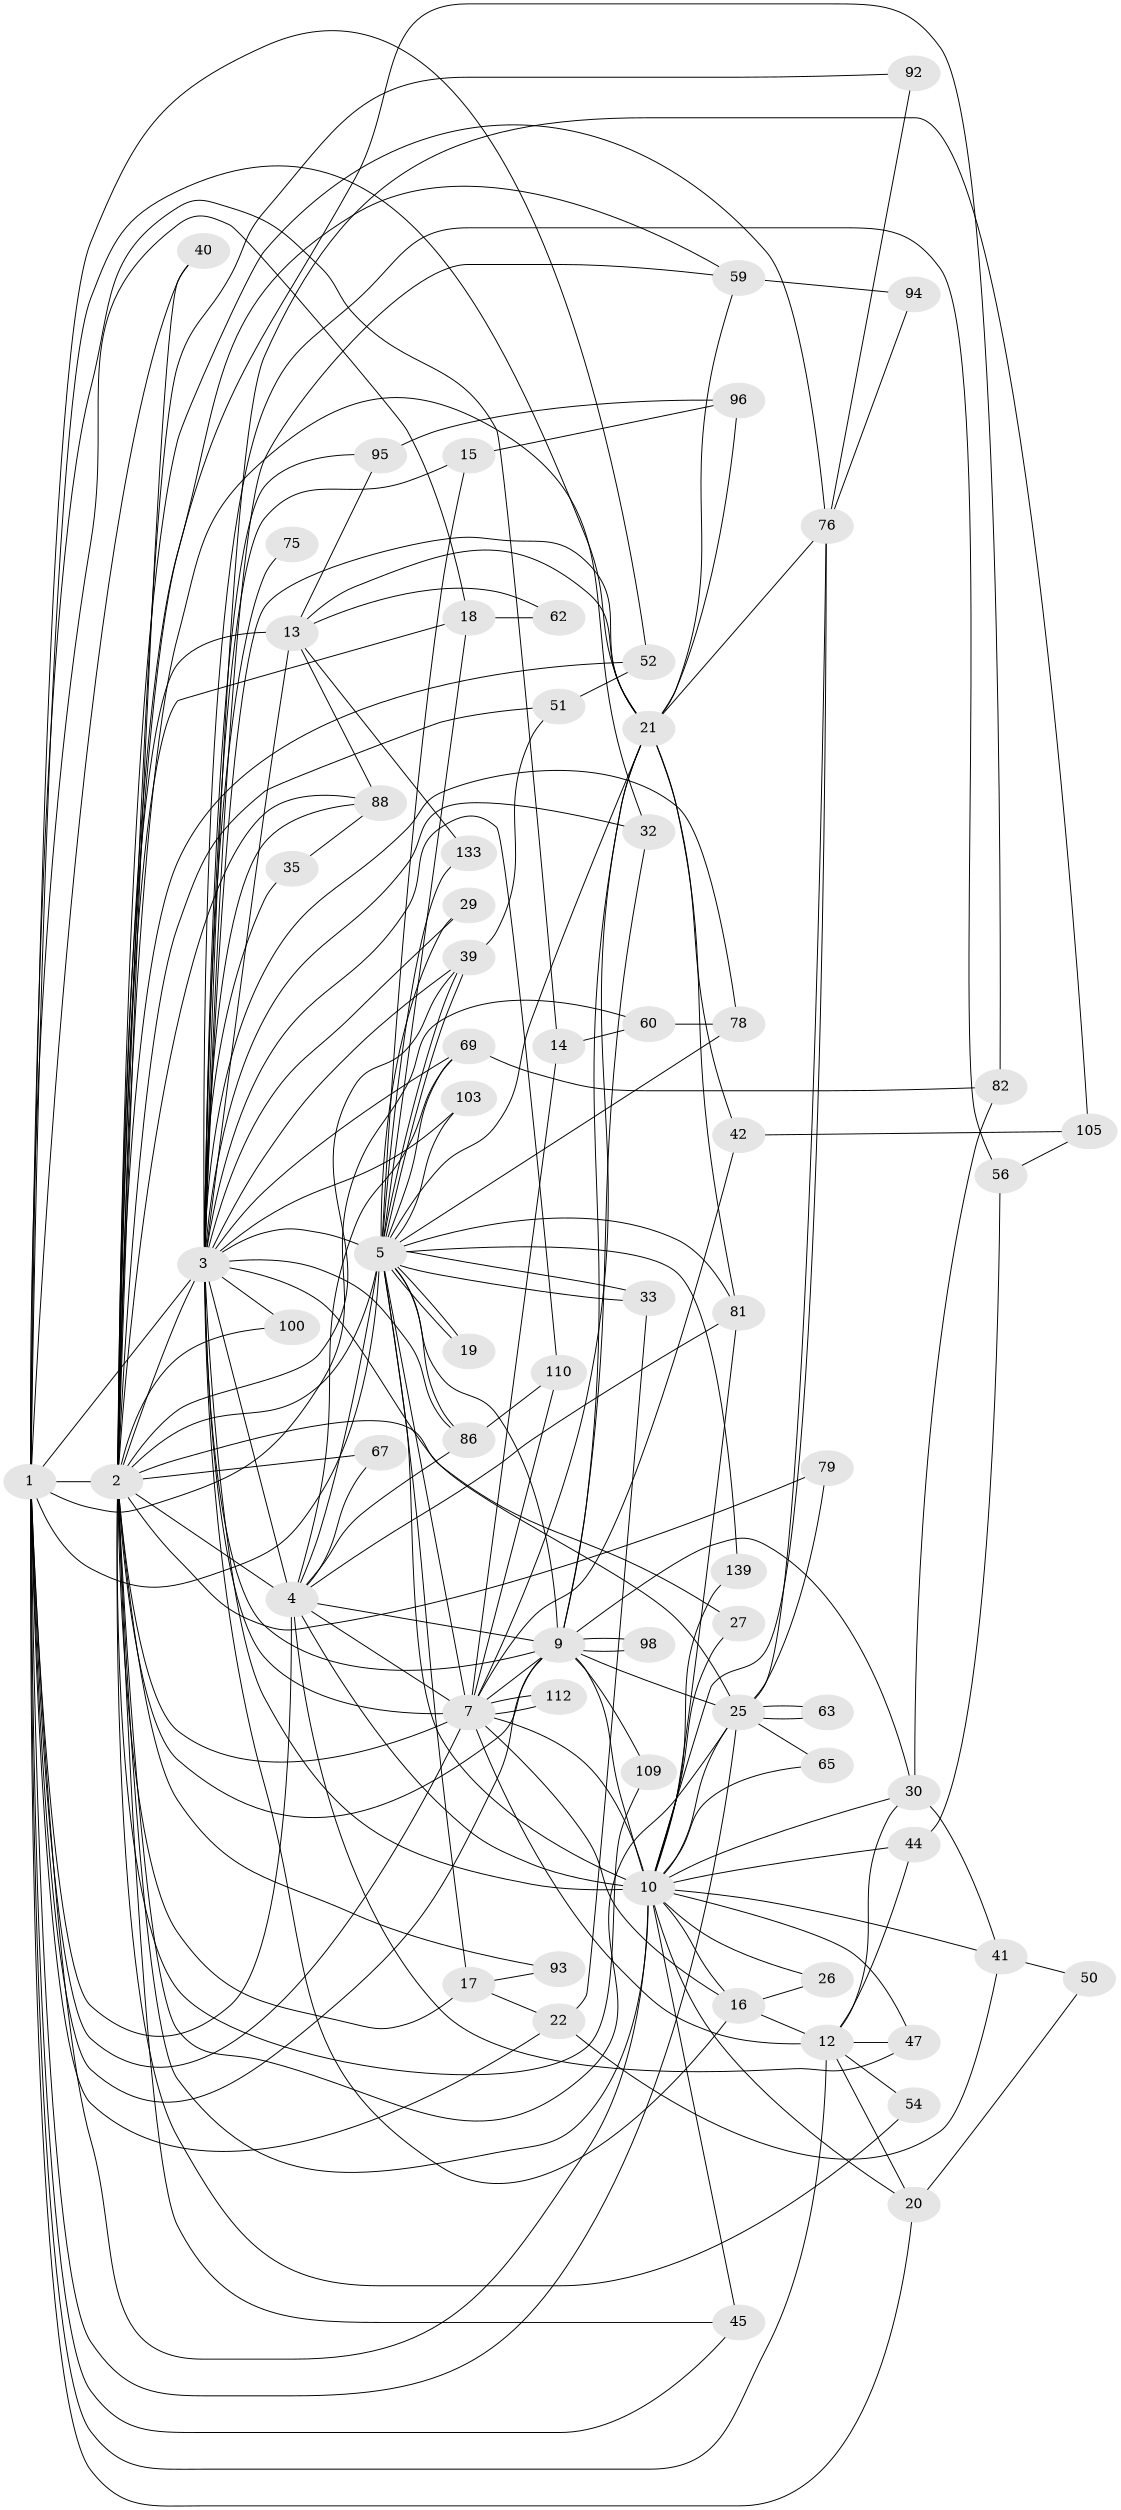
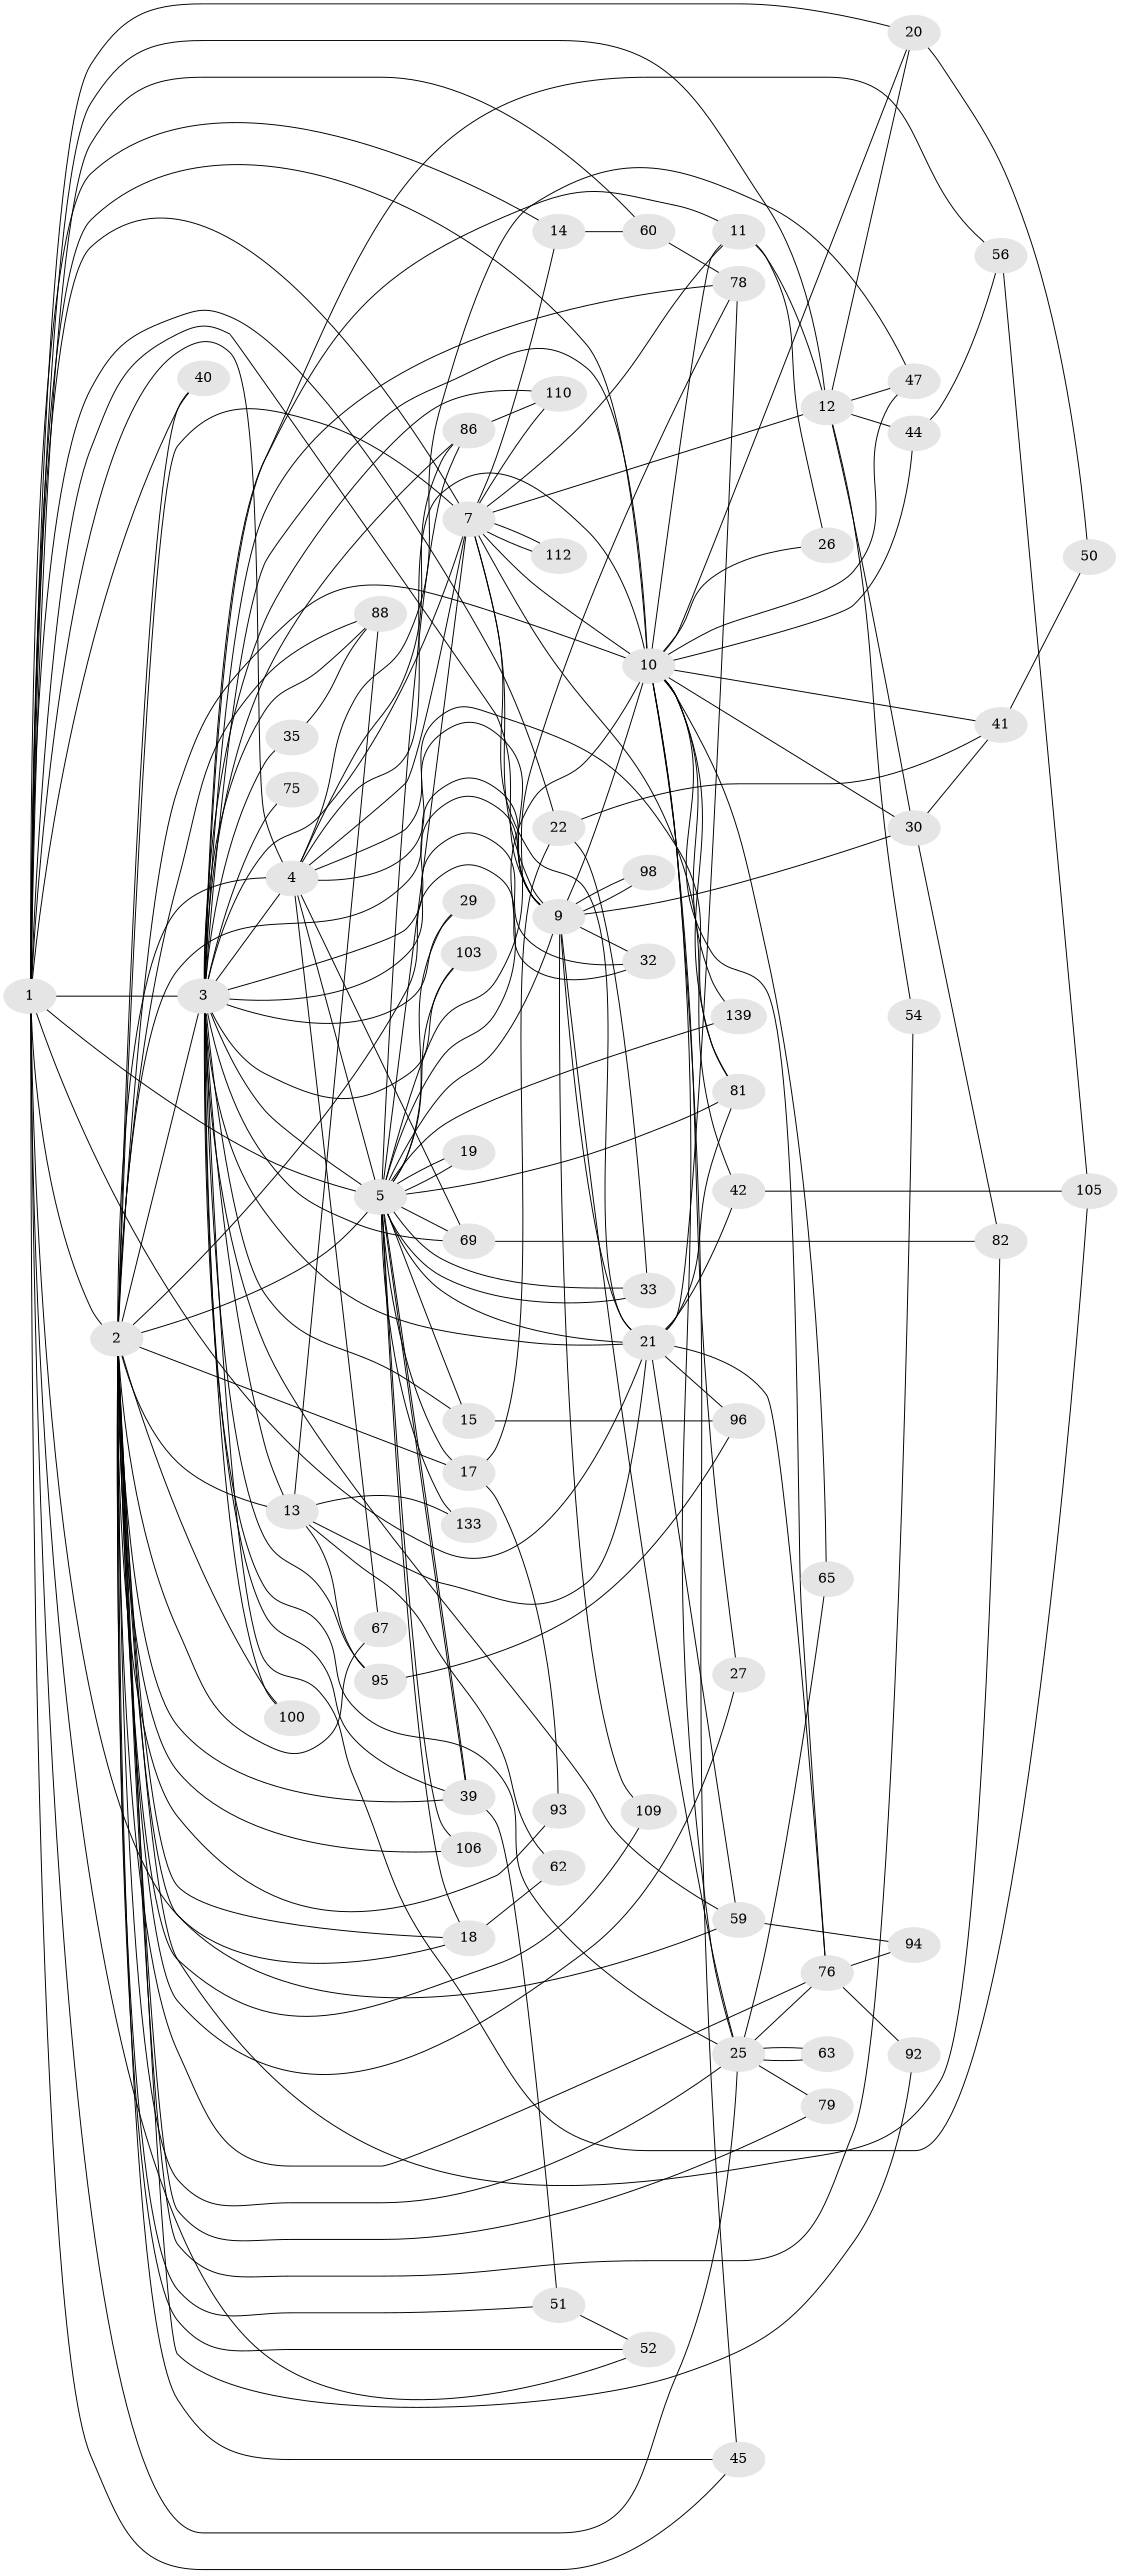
edge "78" -- "21": added
node "106": added
node "16": label "16" -> "11"
